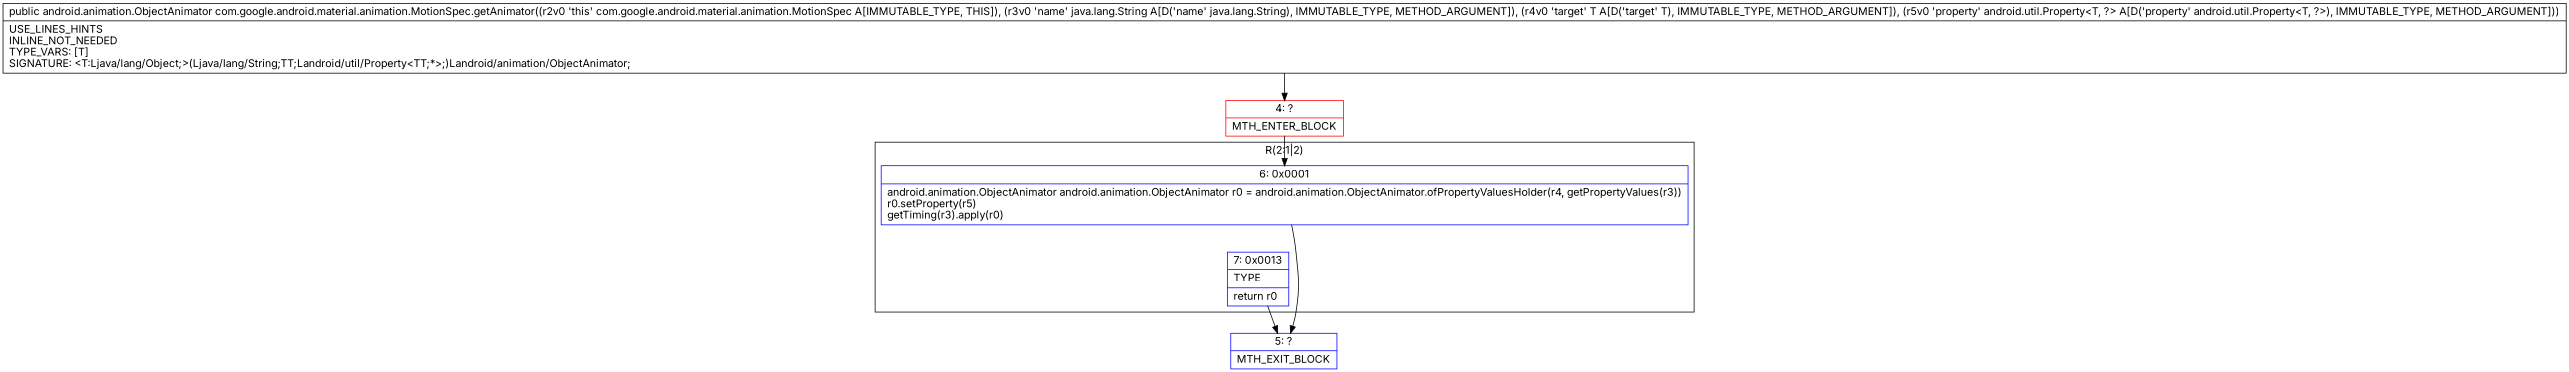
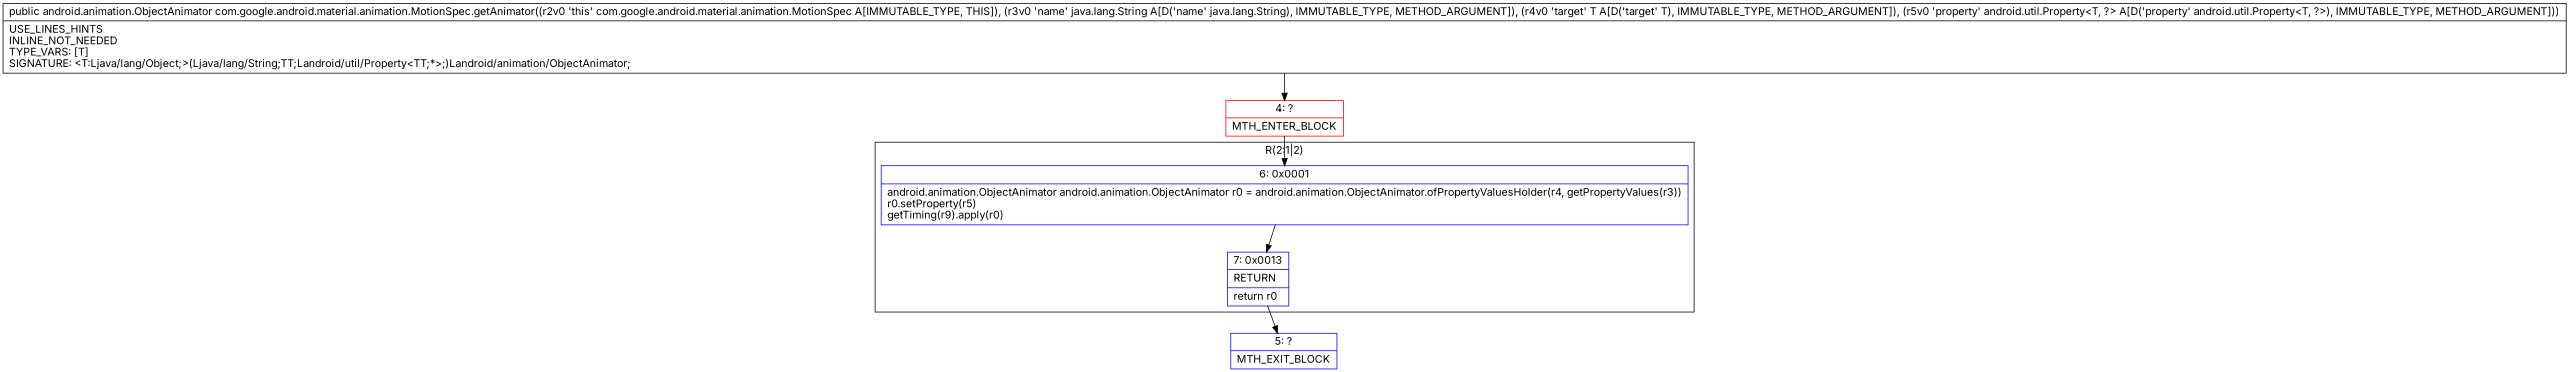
node "6: 0x0001": text "getTiming(r3).apply(r0)" -> "getTiming(r9).apply(r0)"
edge "6: 0x0001" -> "5: ?": now "6: 0x0001" -> "7: 0x0013"
node "7: 0x0013": text "TYPE" -> "RETURN"
